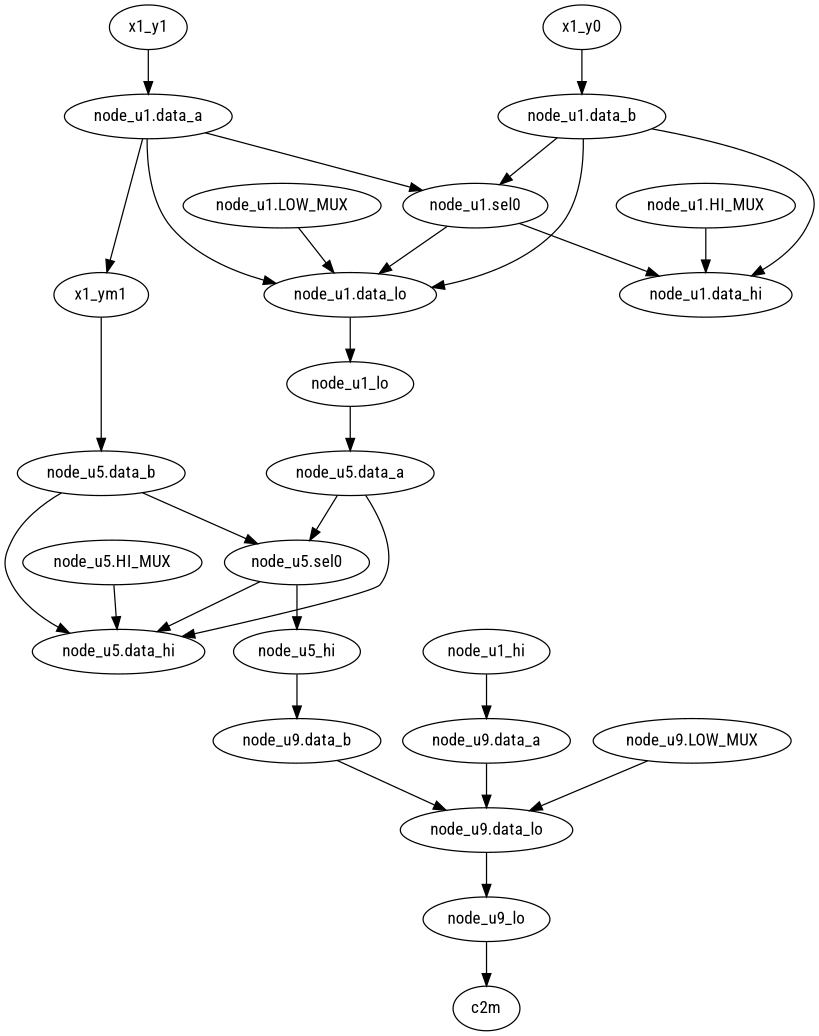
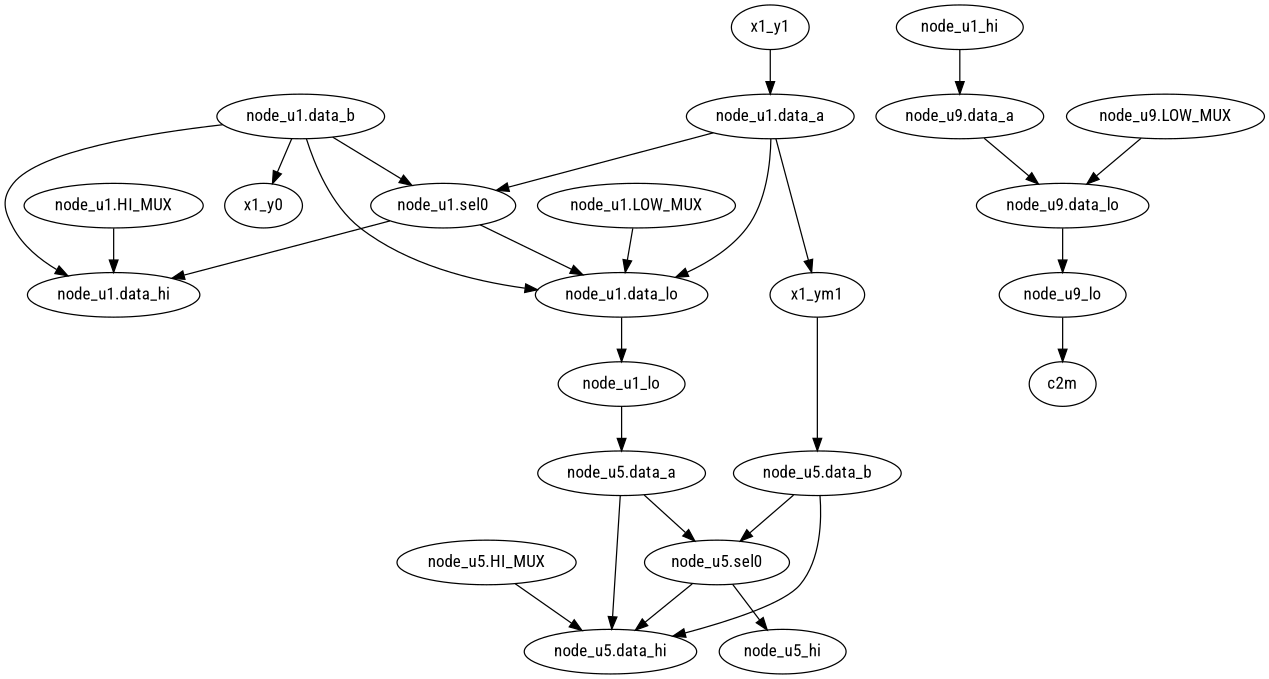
edge "x1_y0" -> "node_u1.data_b": reversed
node "node_u9.data_b": removed
